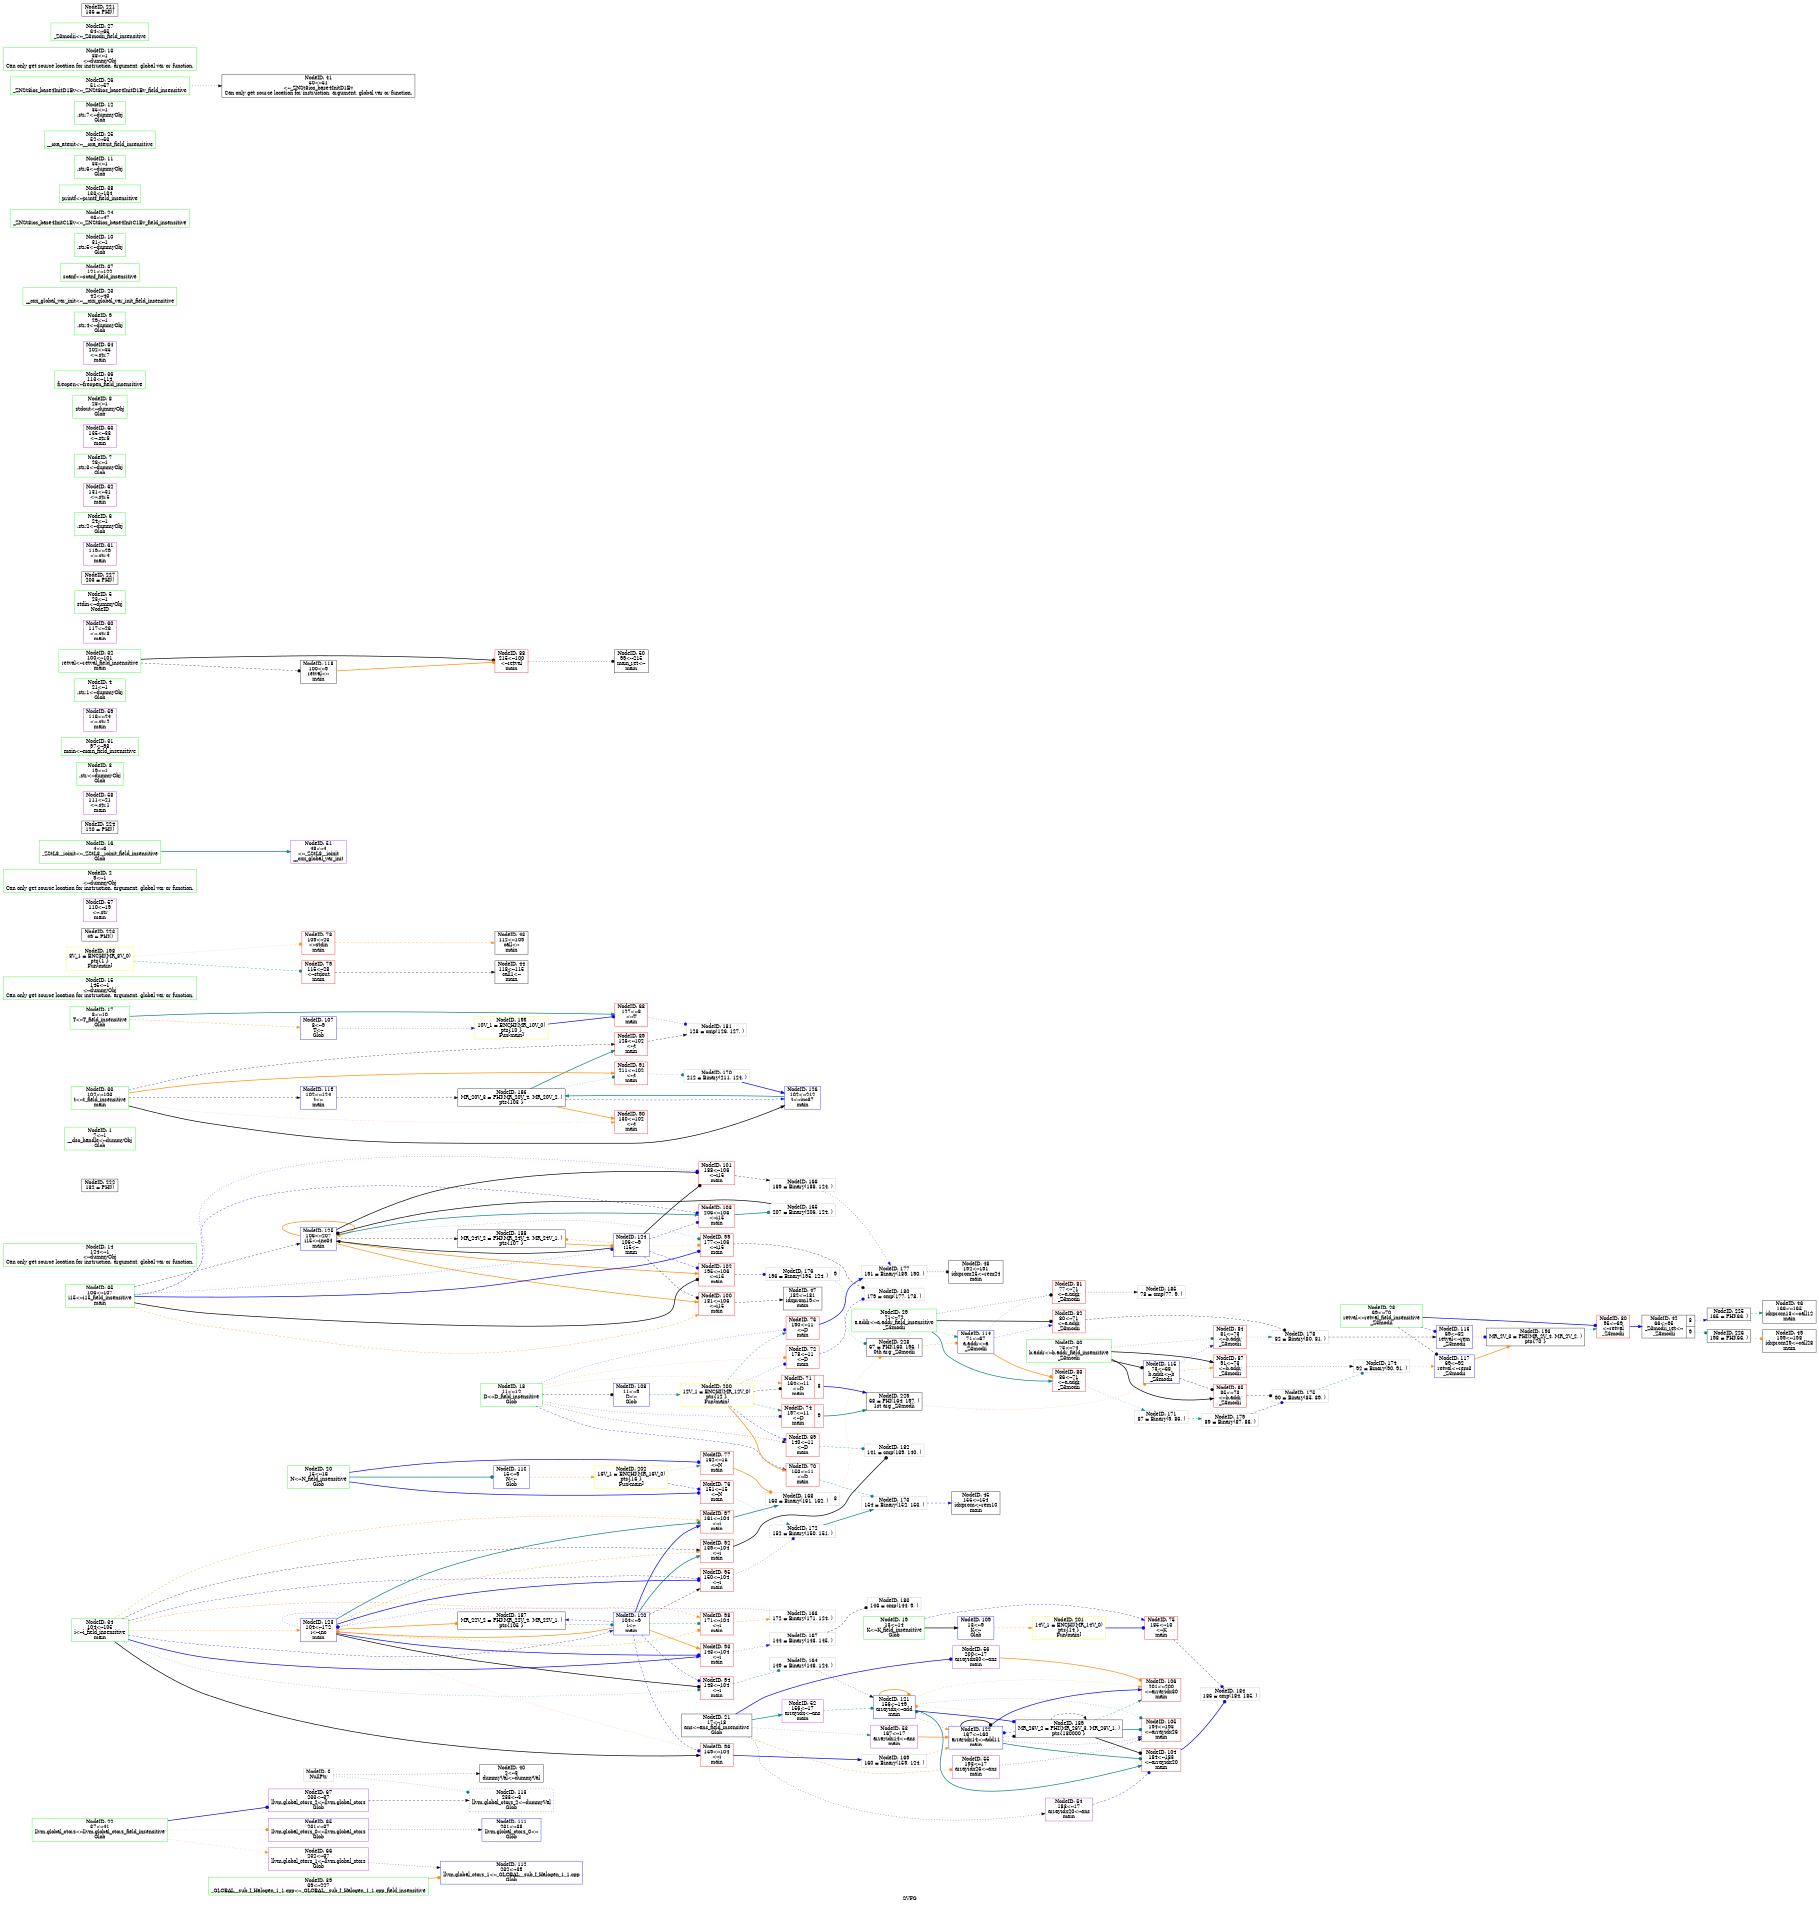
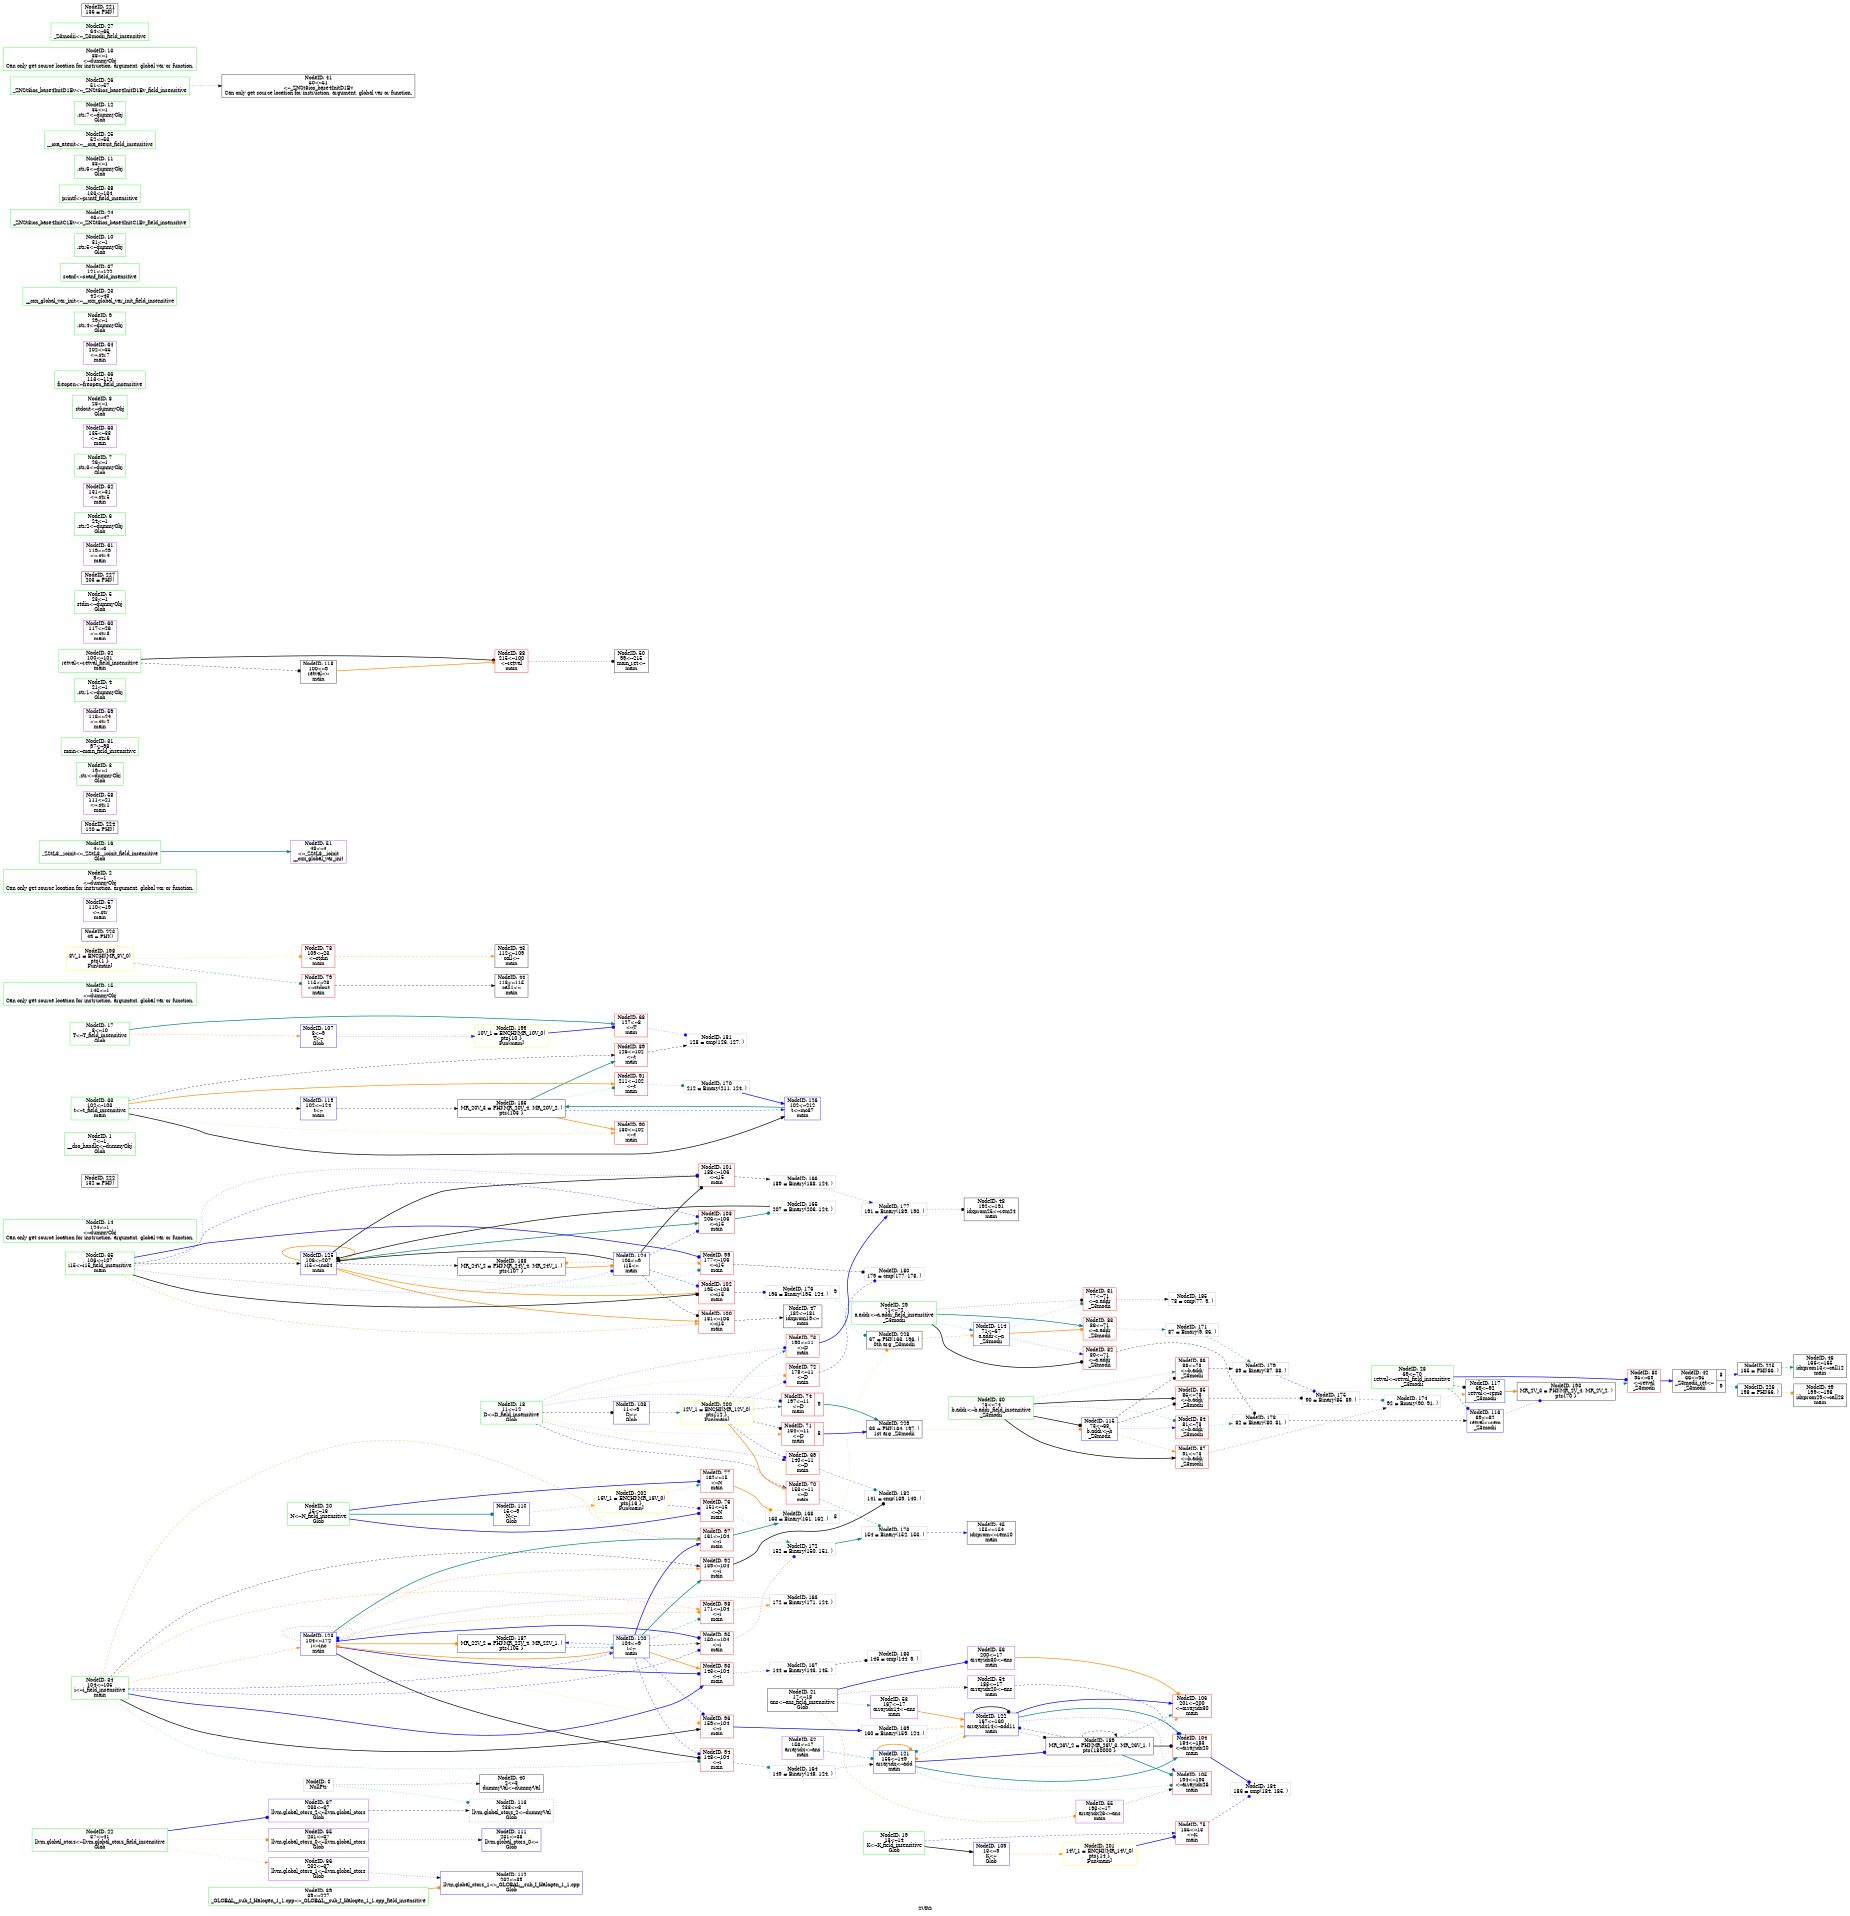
node "NodeID: 5": text "NodeID" -> "Glob"
node "NodeID: 86": added
edge "NodeID: 21" -> "NodeID: 52": removed
